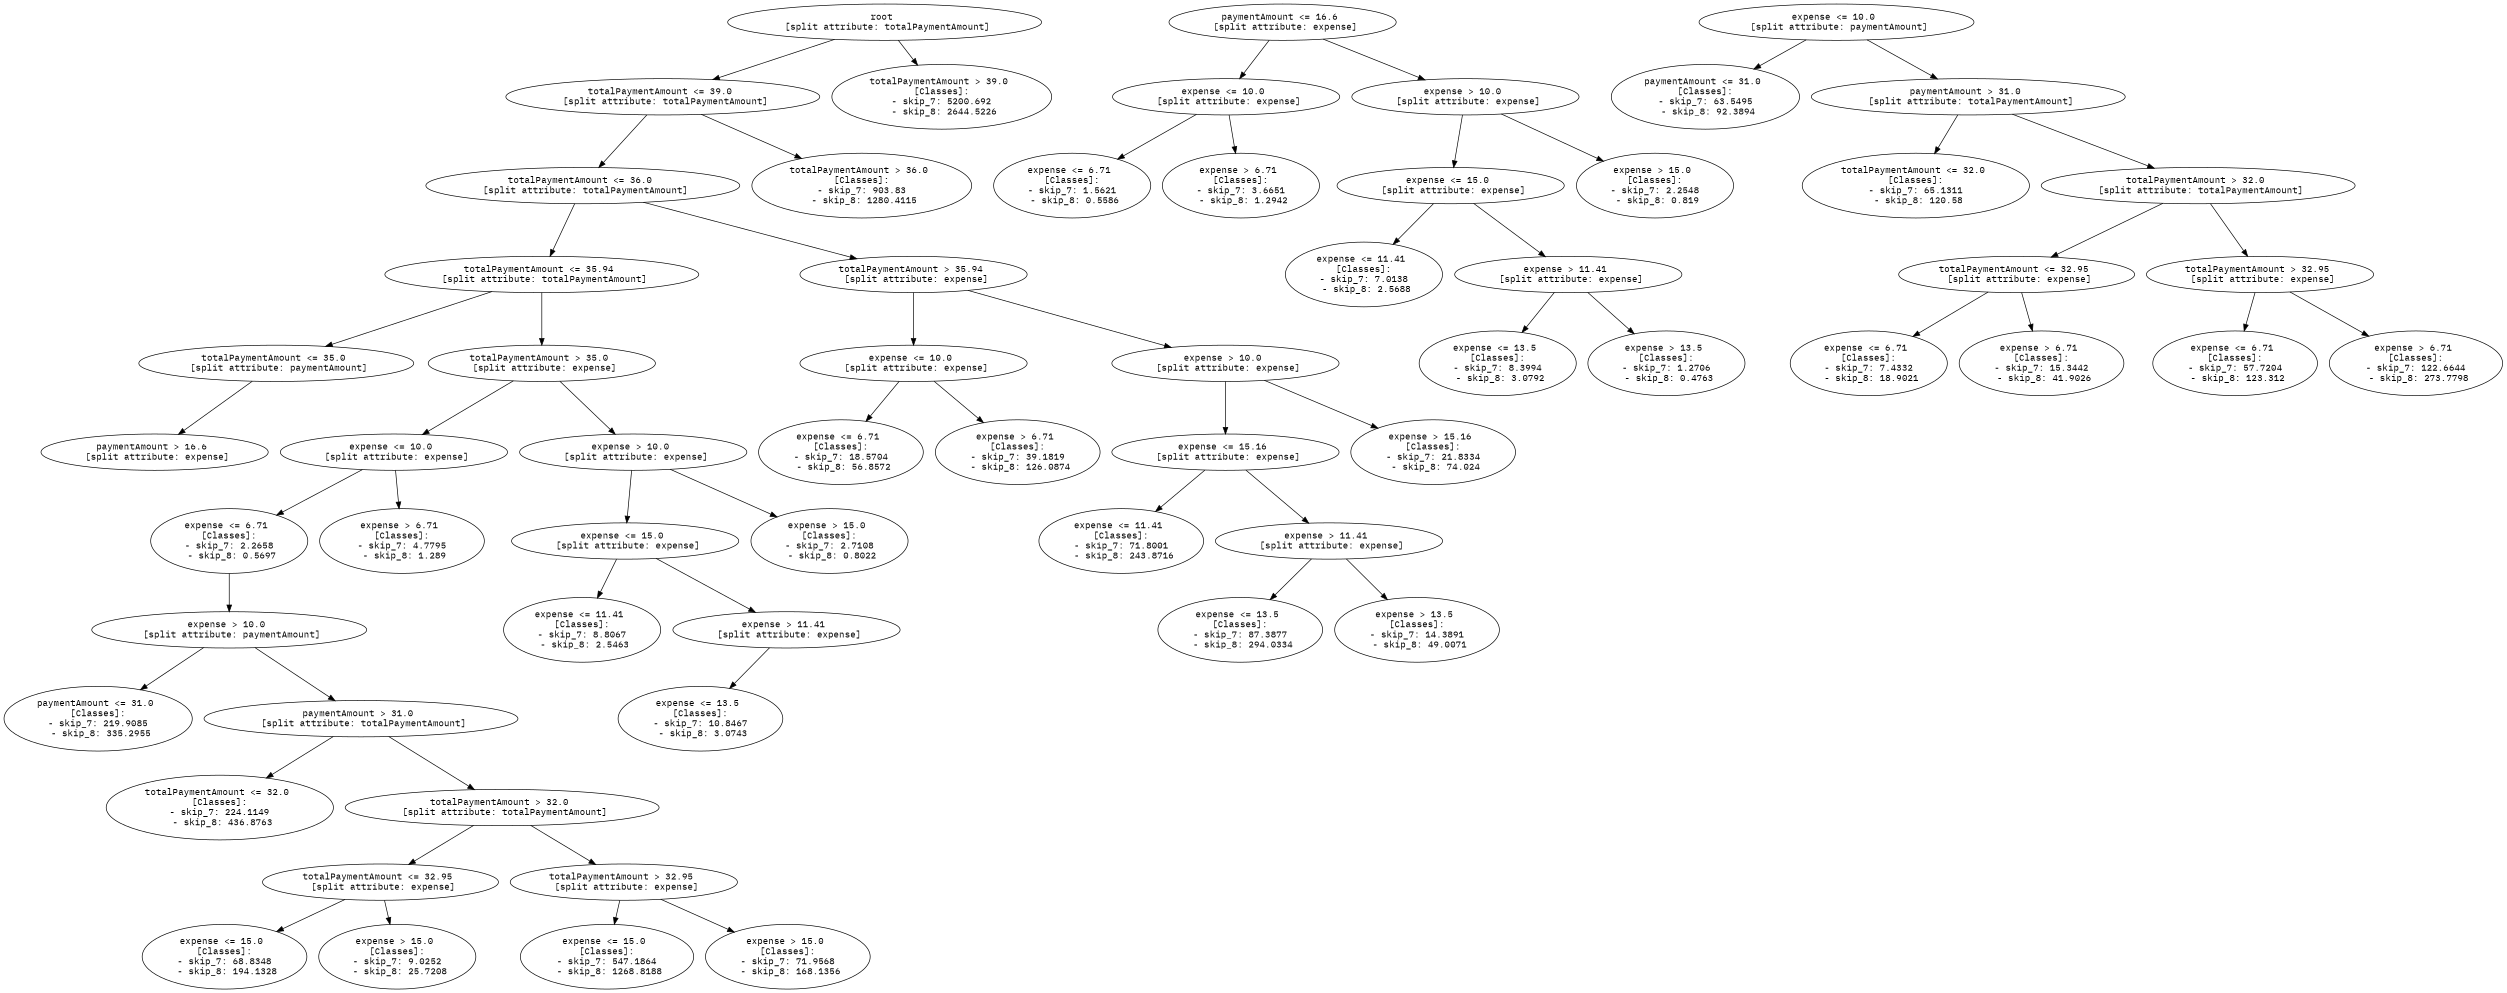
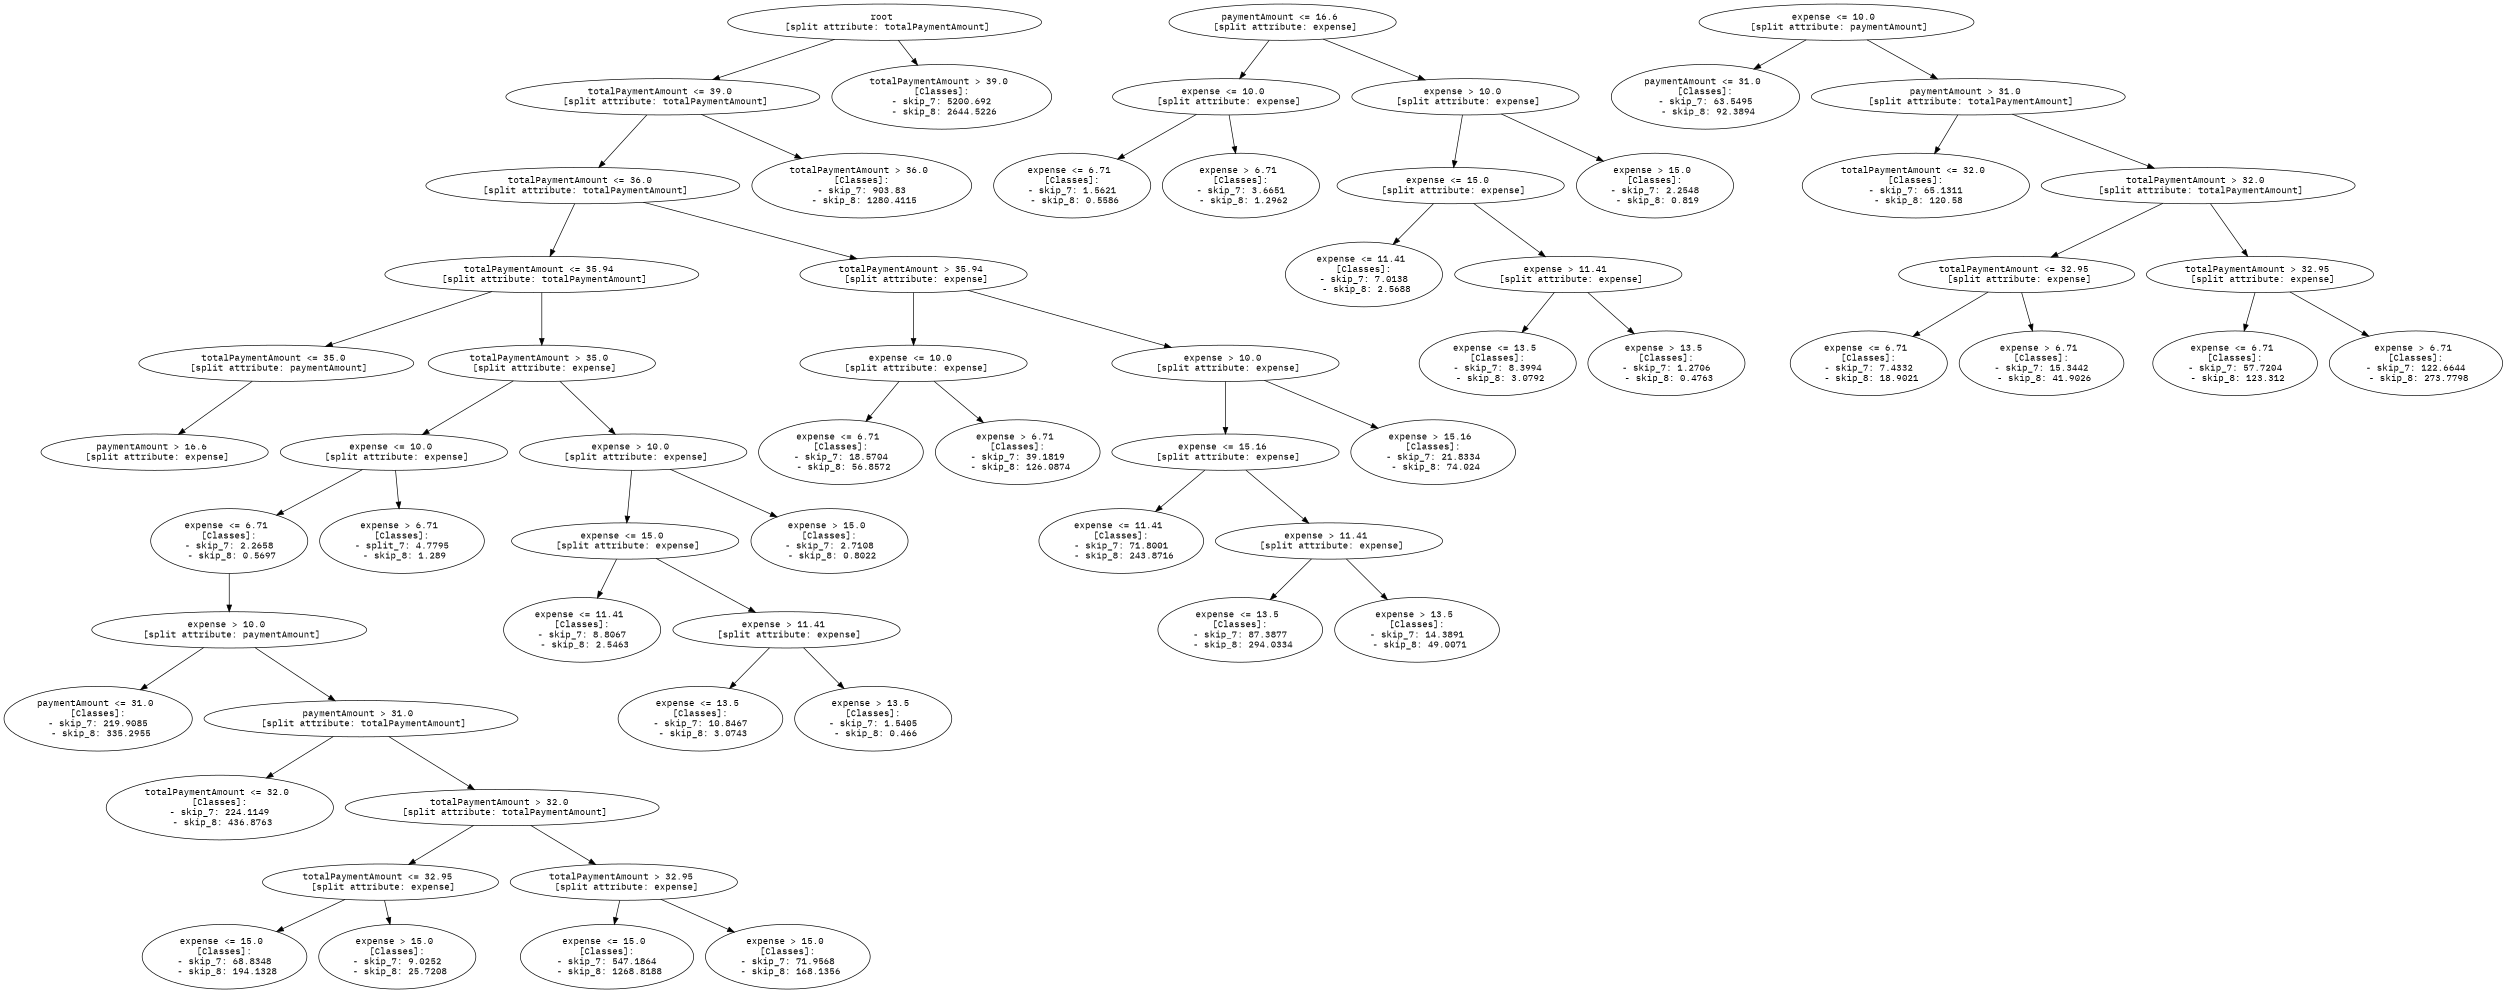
node "expense > 6.71 [Classes]: - skip_7: 3.6651 - skip_8: 1.2942": label "expense > 6.71 [Classes]: - skip_7: 3.6651 - skip_8: 1.2942" -> "expense > 6.71 [Classes]: - skip_7: 3.6651 - skip_8: 1.2962"
node "expense > 6.71 [Classes]: - skip_7: 4.7795 - skip_8: 1.289": label "expense > 6.71 [Classes]: - skip_7: 4.7795 - skip_8: 1.289" -> "expense > 6.71 [Classes]: - split_7: 4.7795 - skip_8: 1.289"
node "expense > 13.5 [Classes]: - skip_7: 1.5405 - skip_8: 0.466": added
